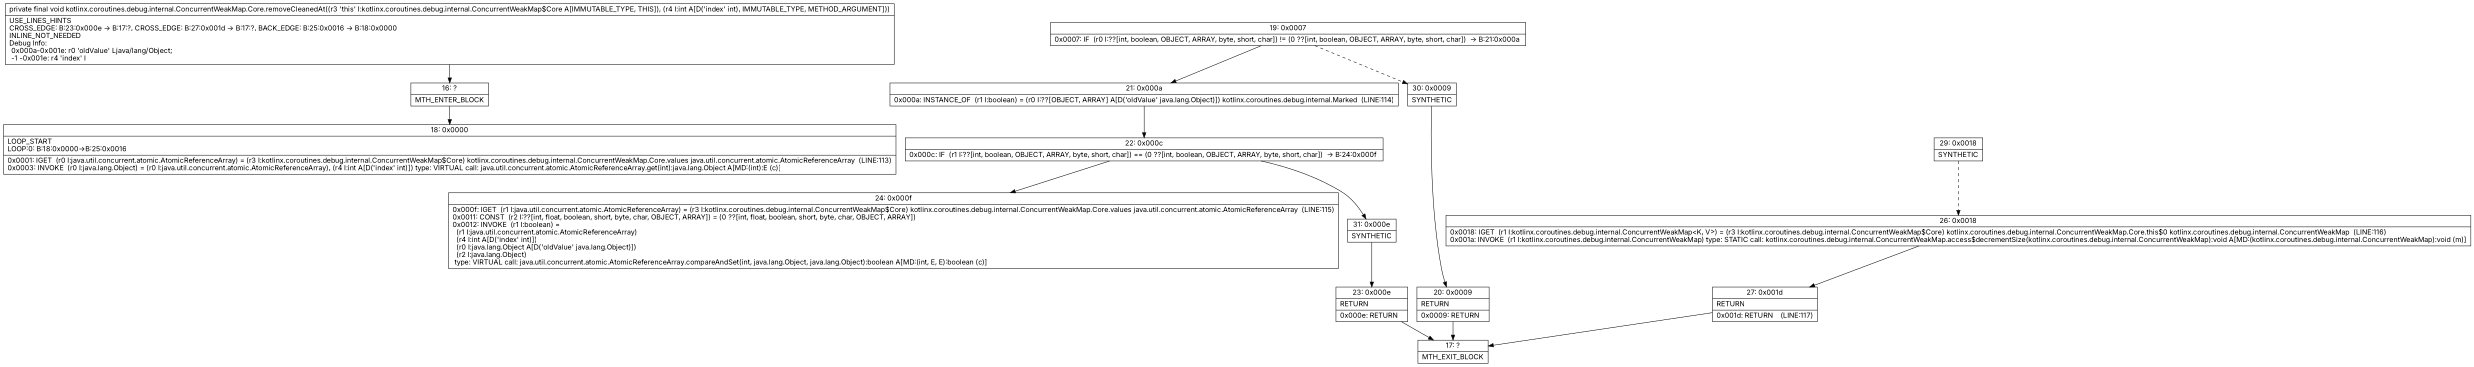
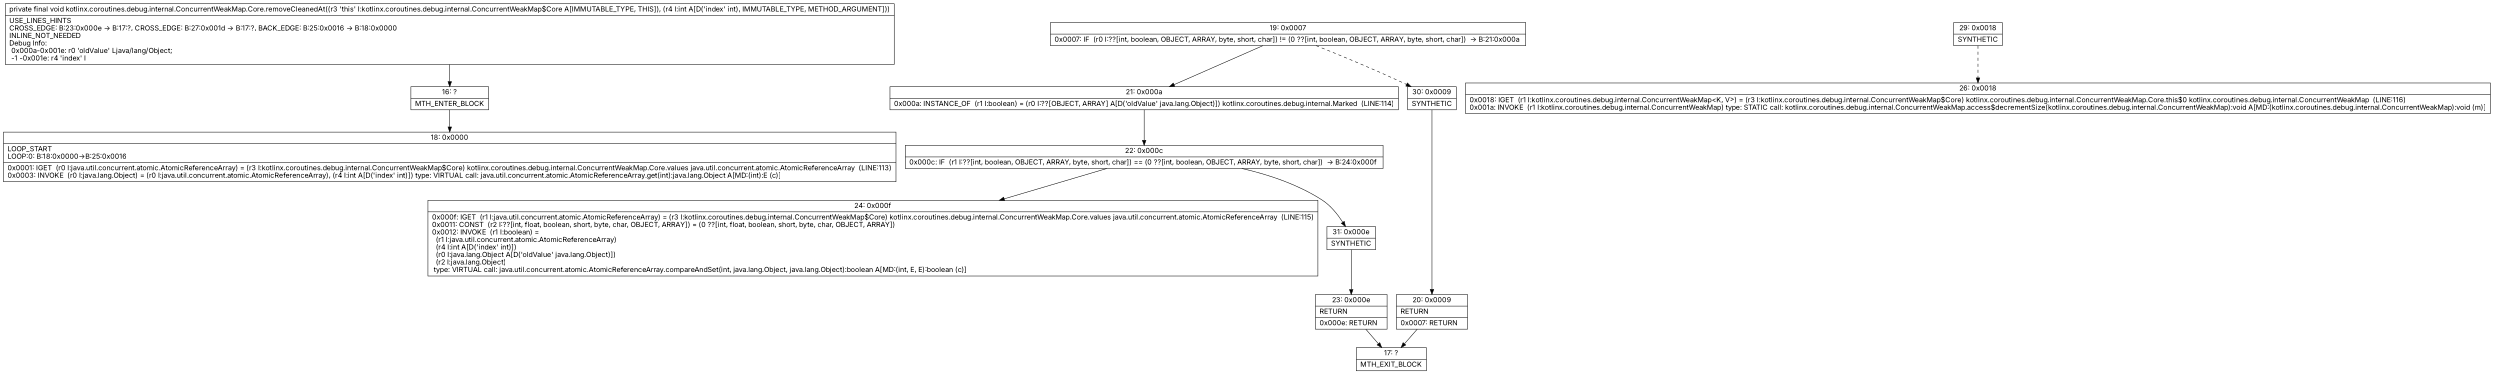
node "27: 0x001d": removed
node "20: 0x0009": text "0x0009: RETURN" -> "0x0007: RETURN"
